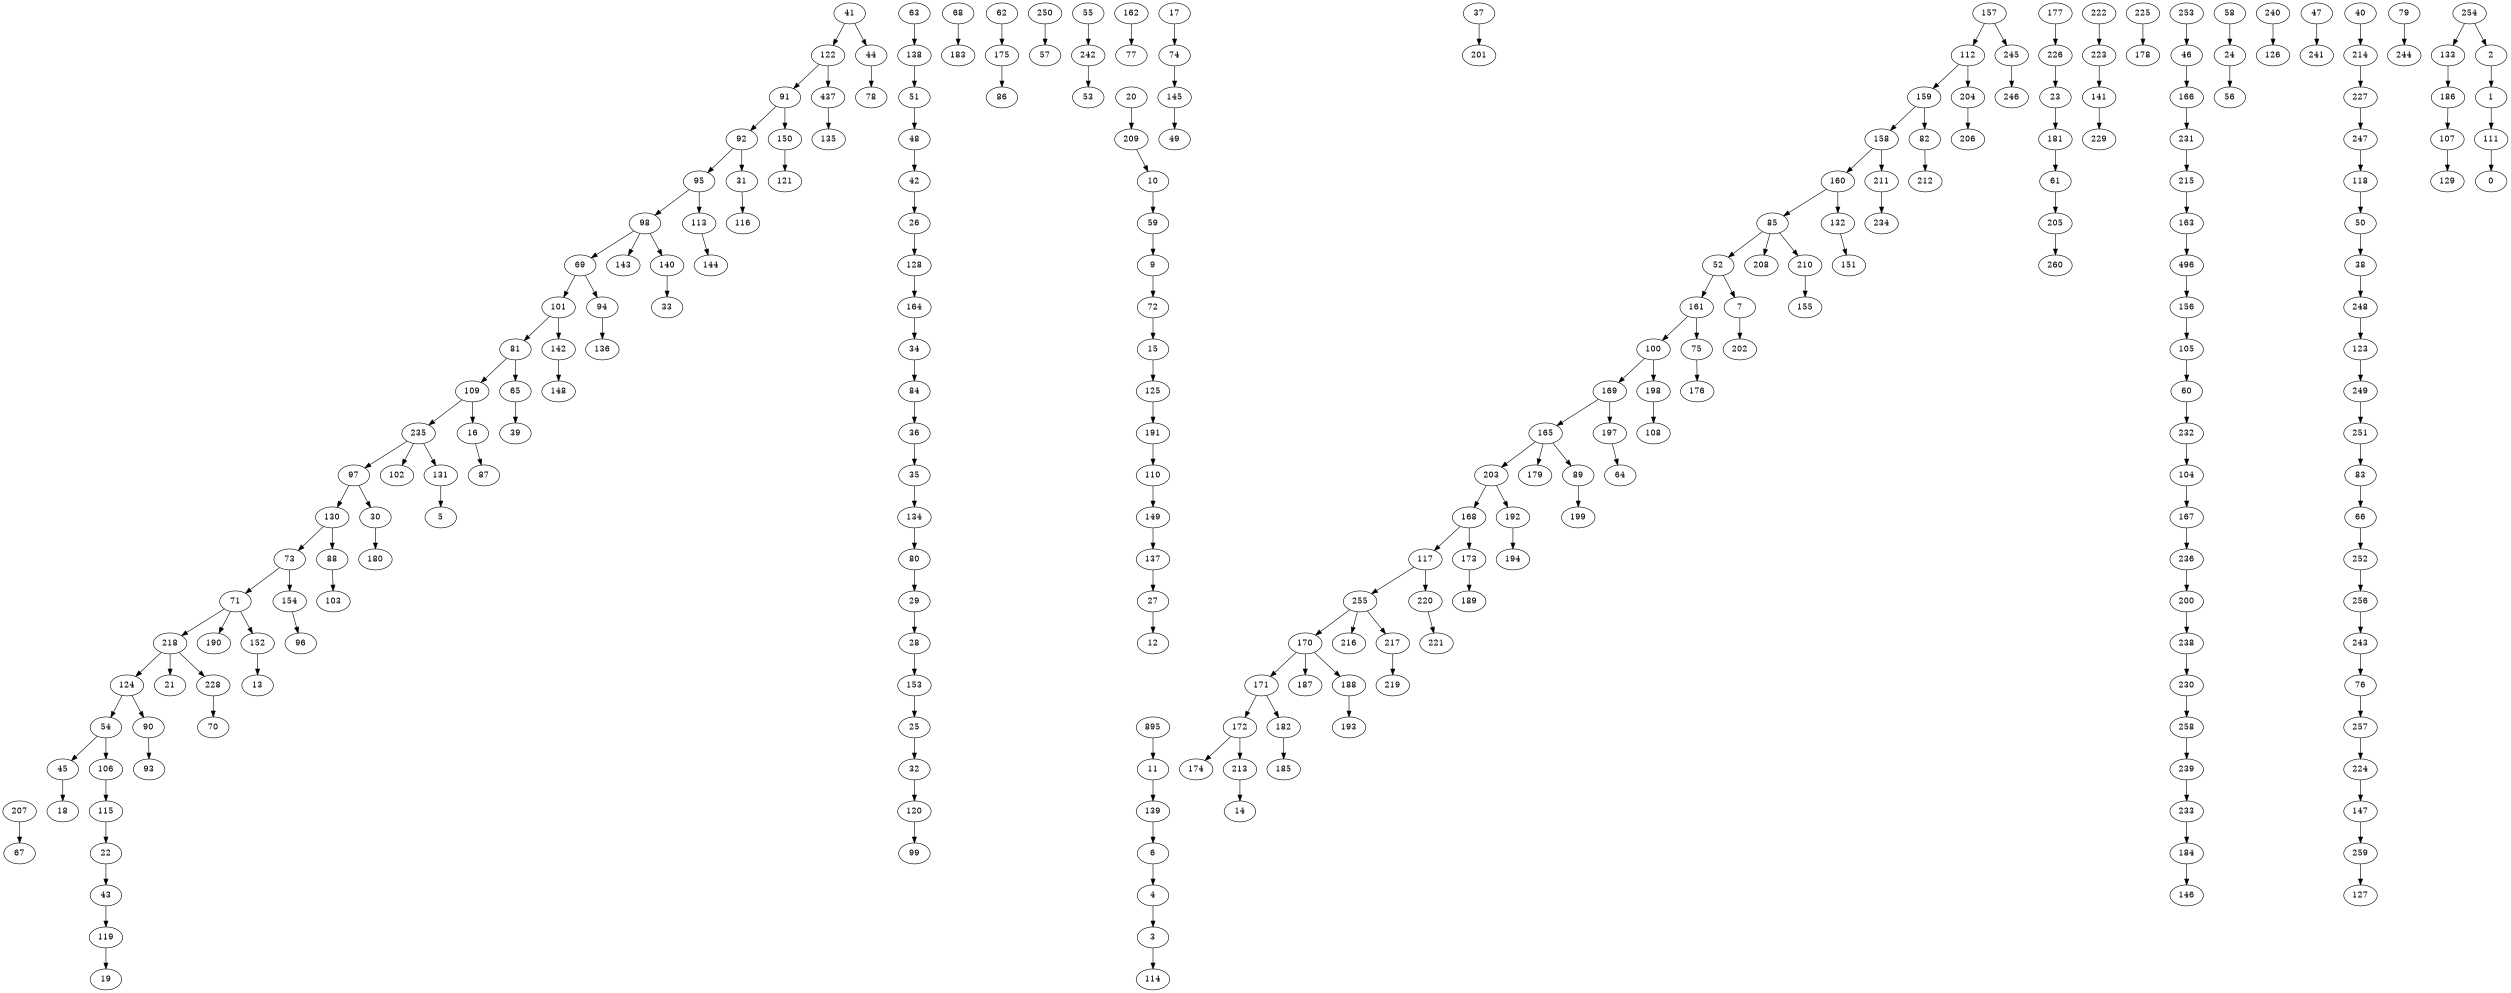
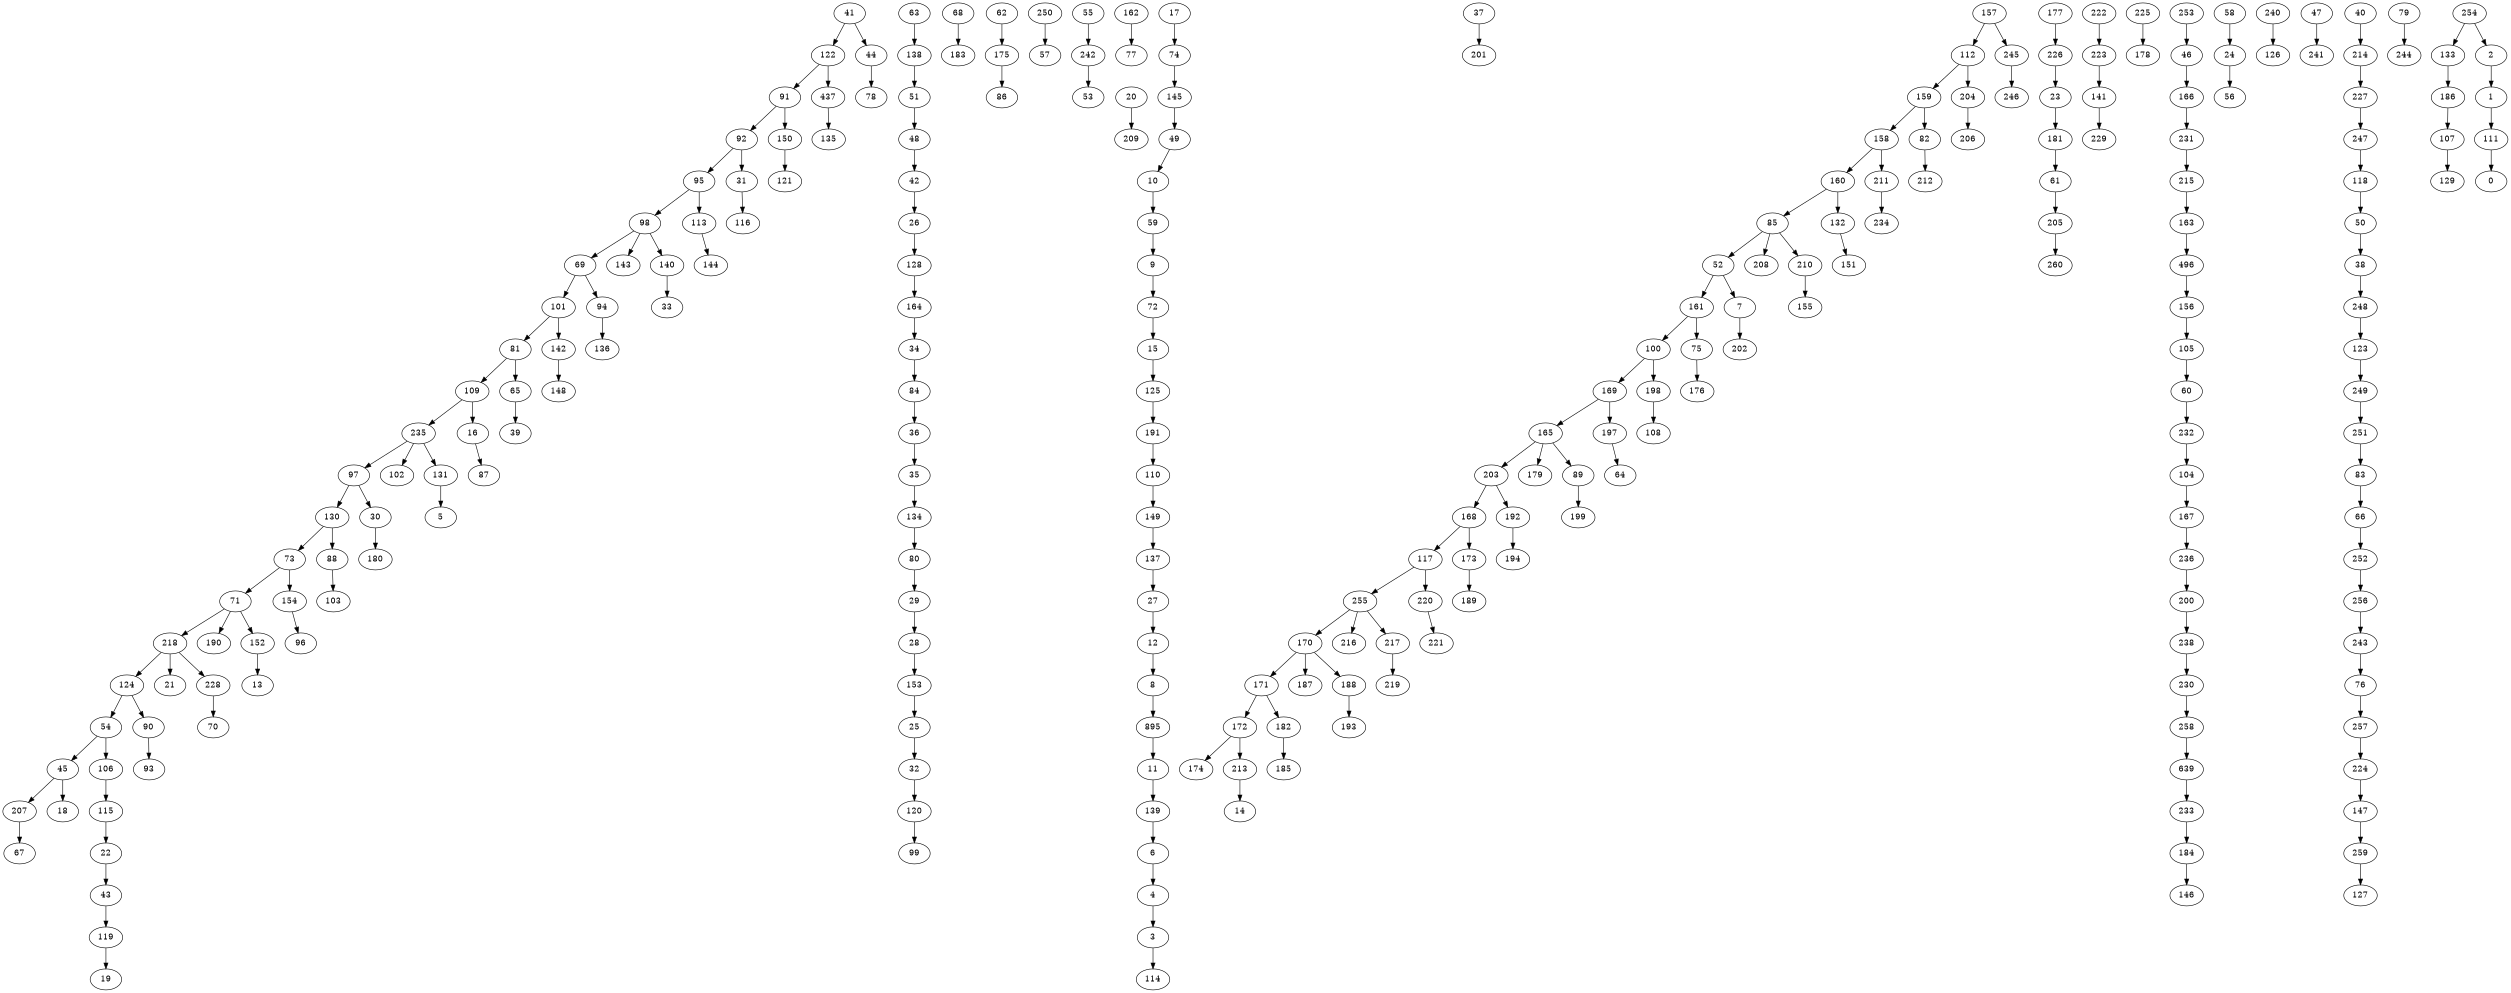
edge "209" -> "10": now "49" -> "10"
node "8": added
node "239": label "239" -> "639"
edge "45" -> "207": added
